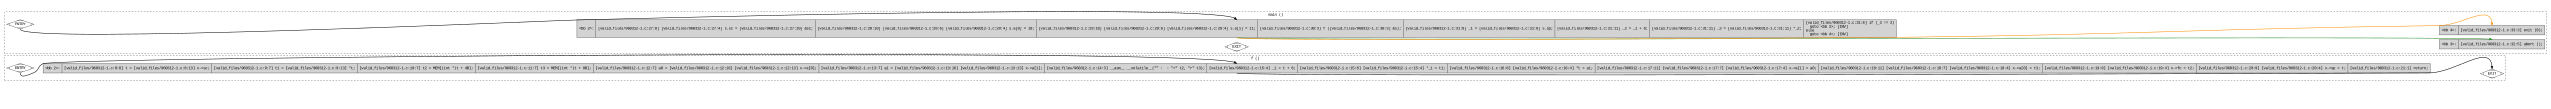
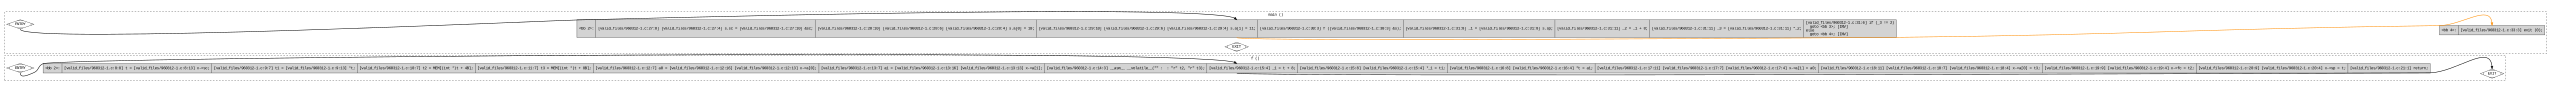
node "<bb 3>:": removed
